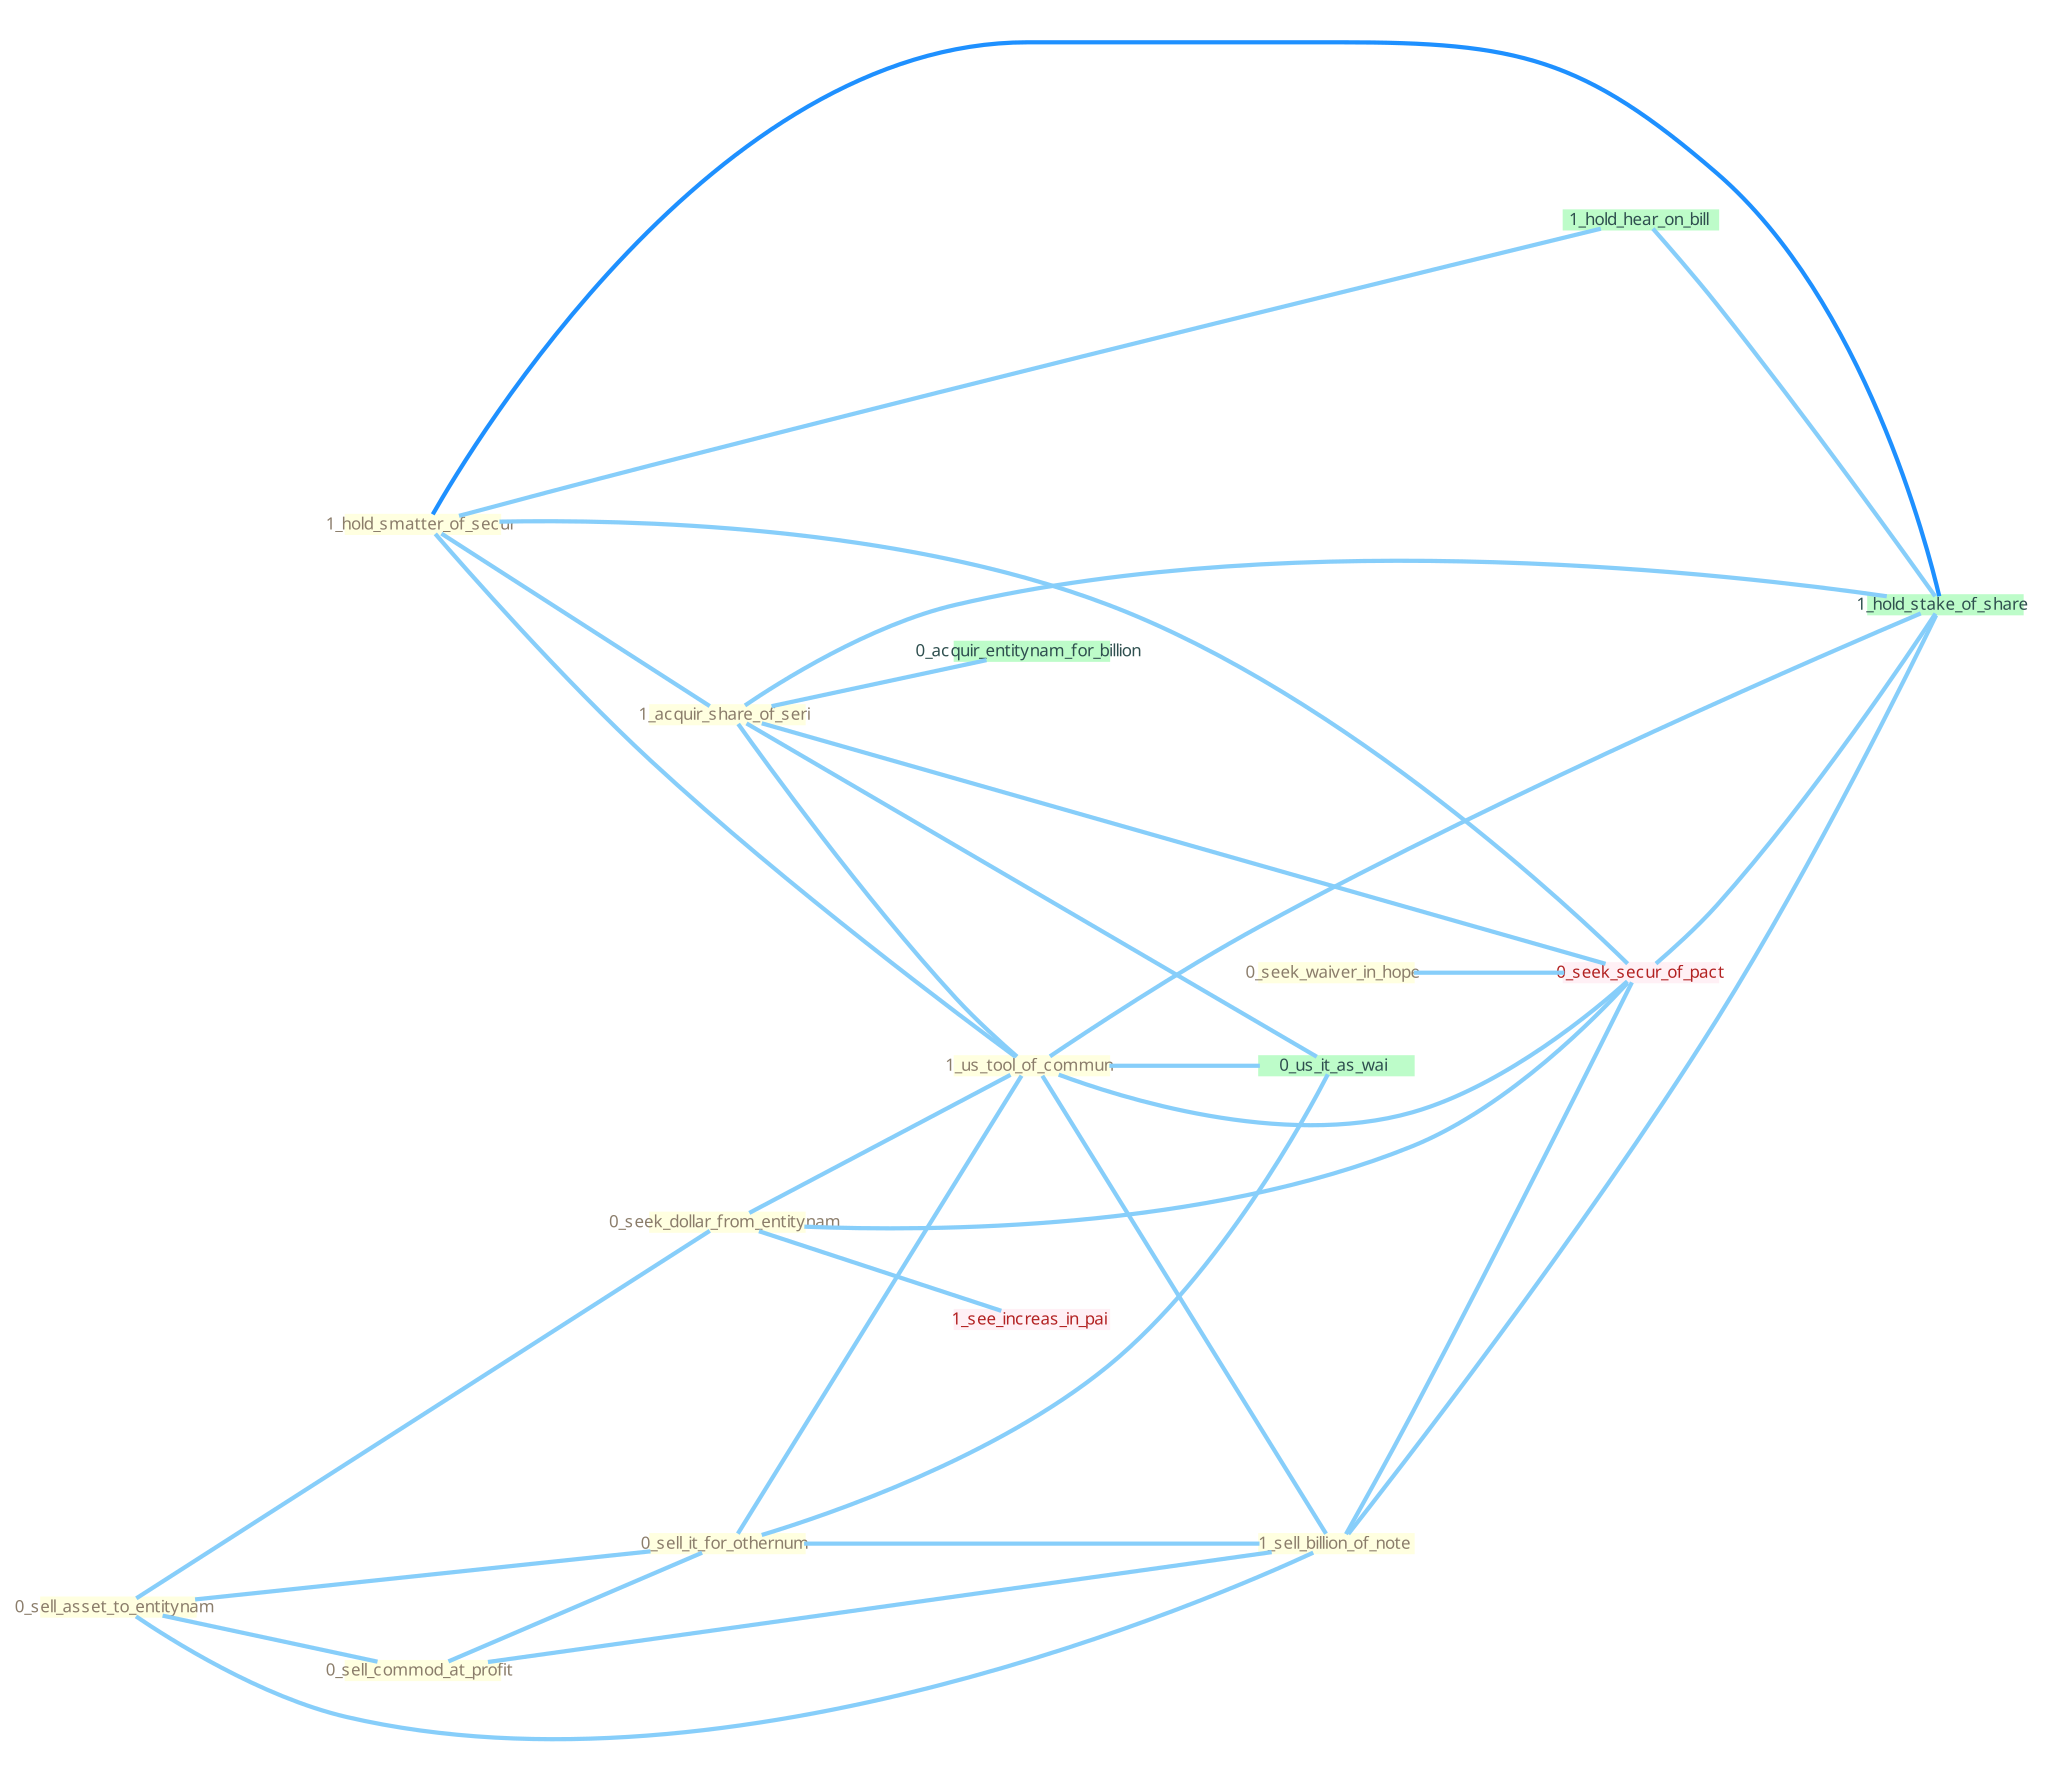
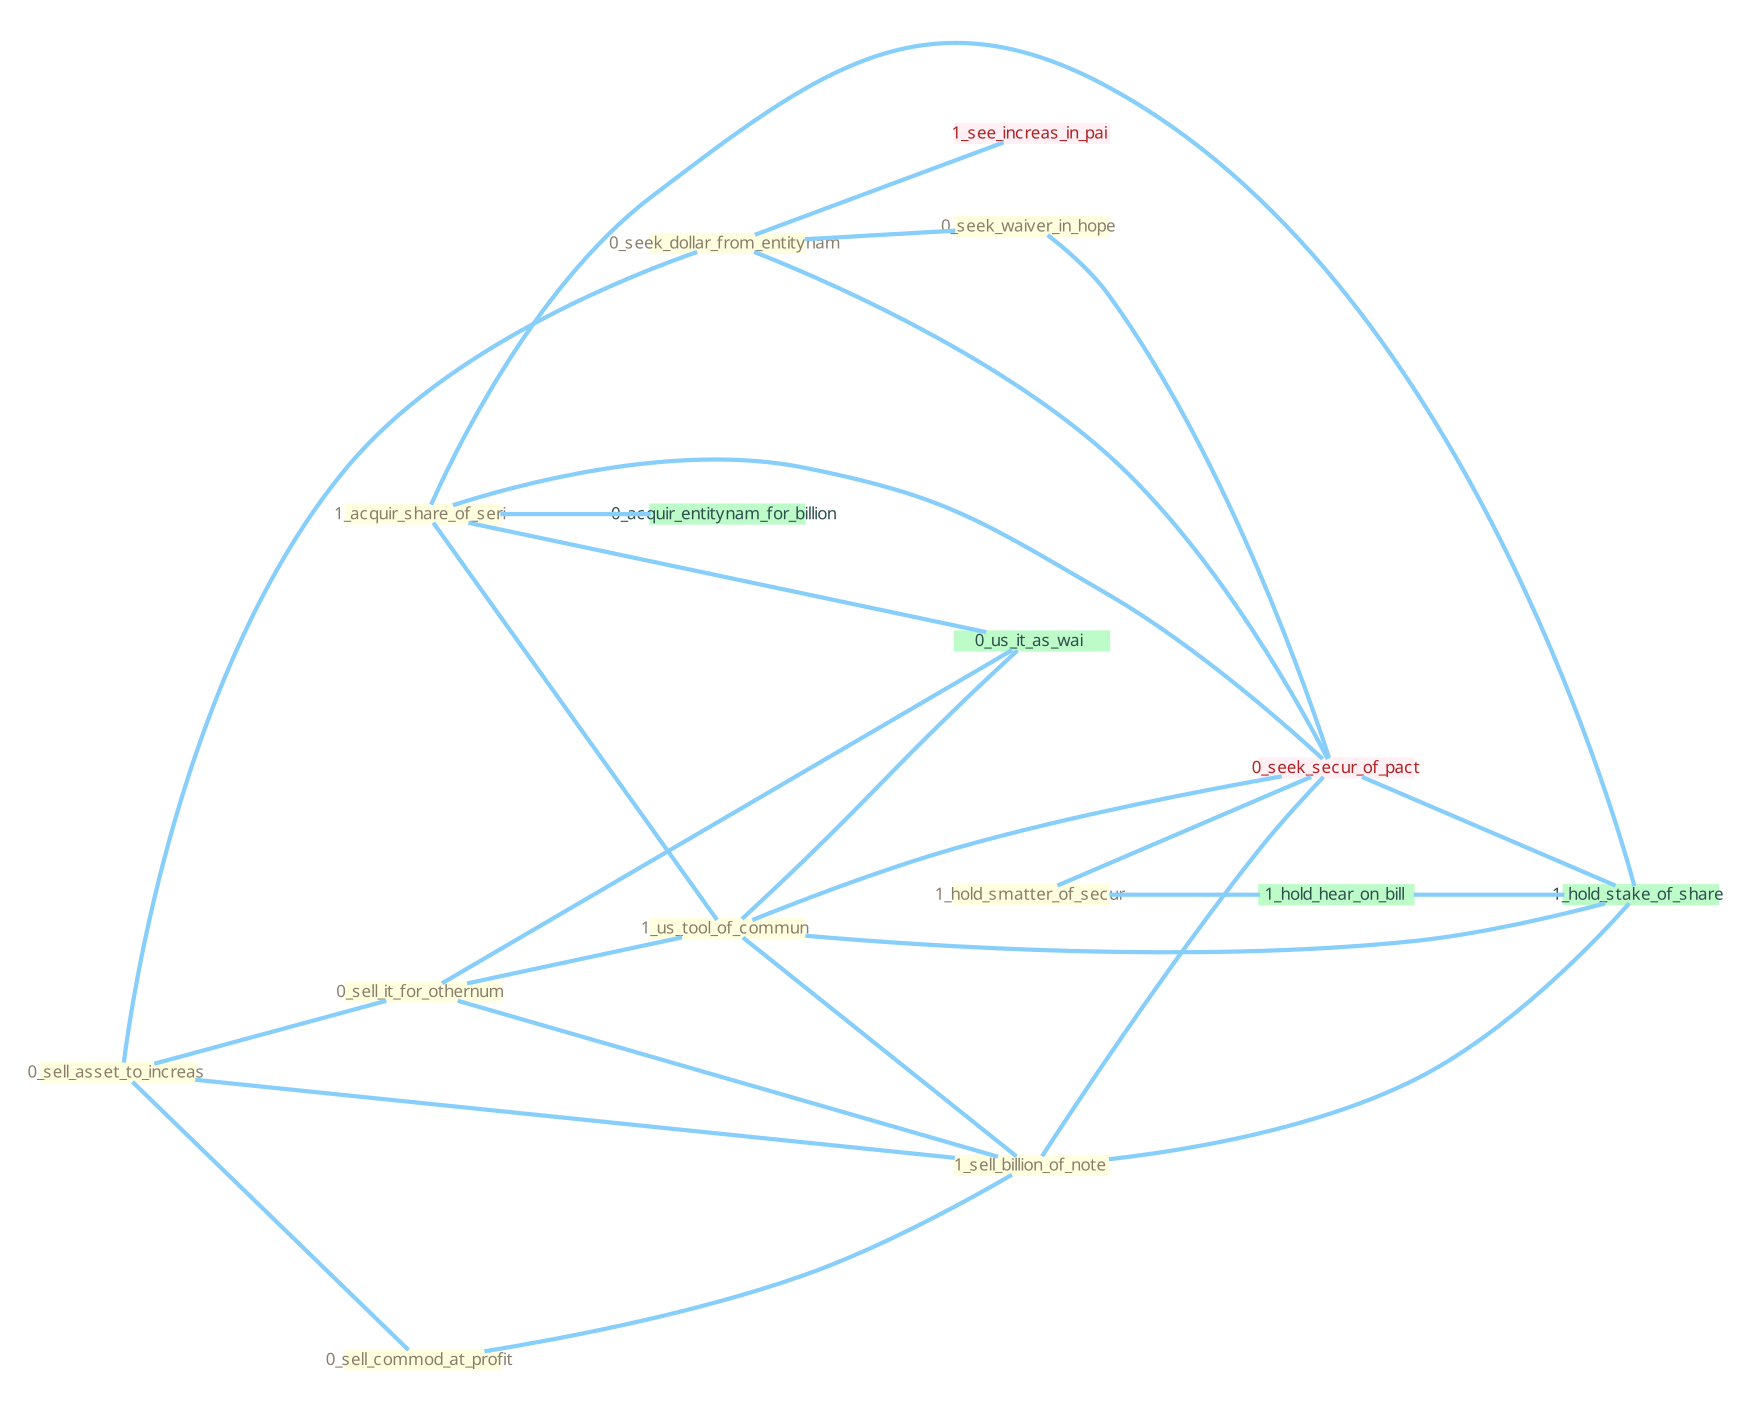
edge "1_hold_smatter_of_secur" -- "1_hold_stake_of_share": removed
edge "1_hold_smatter_of_secur" -- "1_acquir_share_of_seri": removed
edge "1_hold_smatter_of_secur" -- "1_us_tool_of_commun": removed
edge "1_us_tool_of_commun" -- "0_seek_dollar_from_entitynam": now "0_seek_waiver_in_hope" -- "0_seek_dollar_from_entitynam"
node "0_sell_asset_to_entitynam": label "0_sell_asset_to_entitynam" -> "0_sell_asset_to_increas"
edge "0_sell_it_for_othernum" -- "0_sell_commod_at_profit": removed
